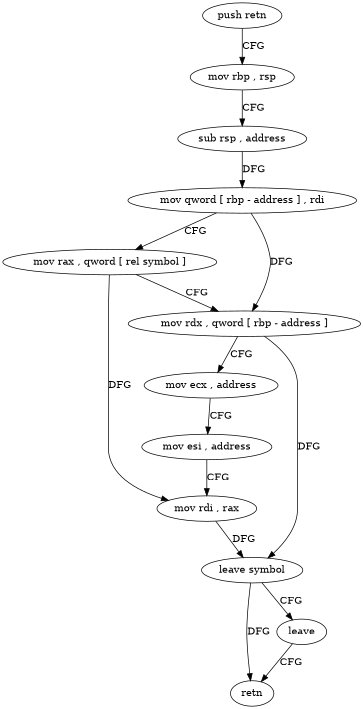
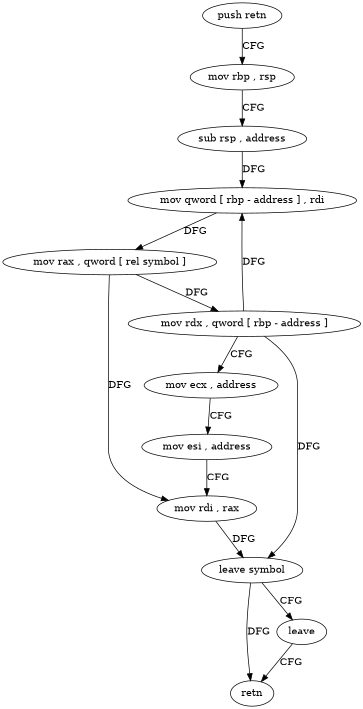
edge "mov qword [ rbp - address ] , rdi" -> "mov rax , qword [ rel symbol ]": label "CFG" -> "DFG"
edge "mov qword [ rbp - address ] , rdi" -> "mov rdx , qword [ rbp - address ]": reversed
edge "mov rax , qword [ rel symbol ]" -> "mov rdx , qword [ rbp - address ]": label "CFG" -> "DFG"
